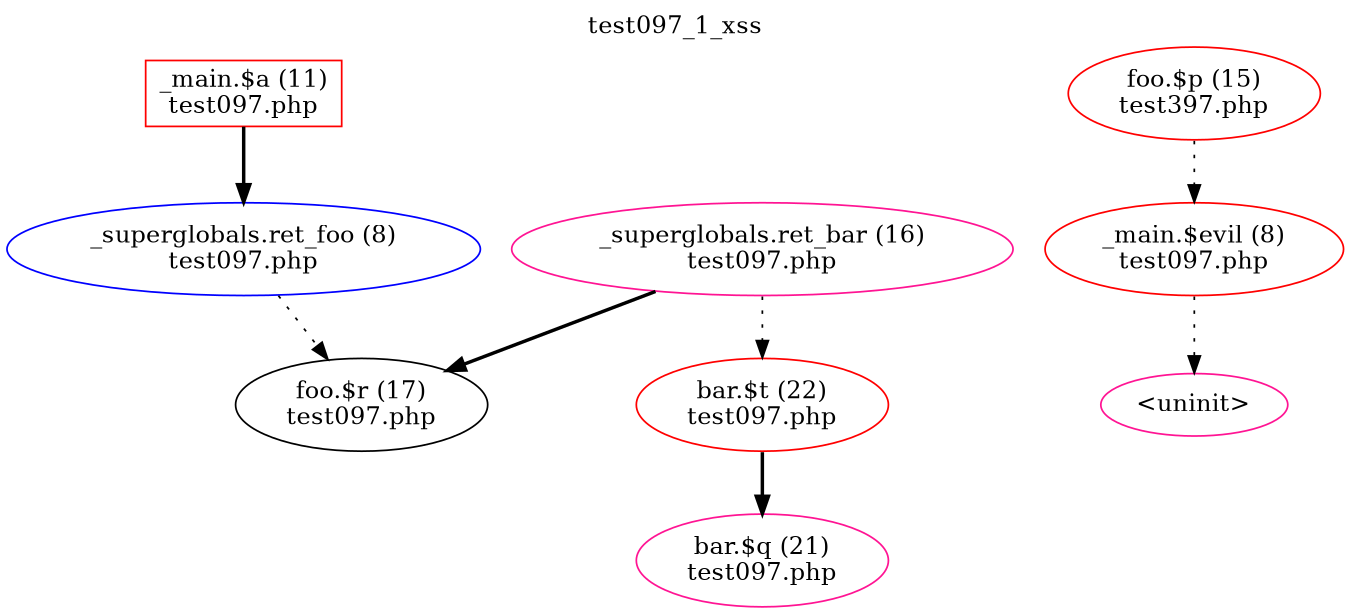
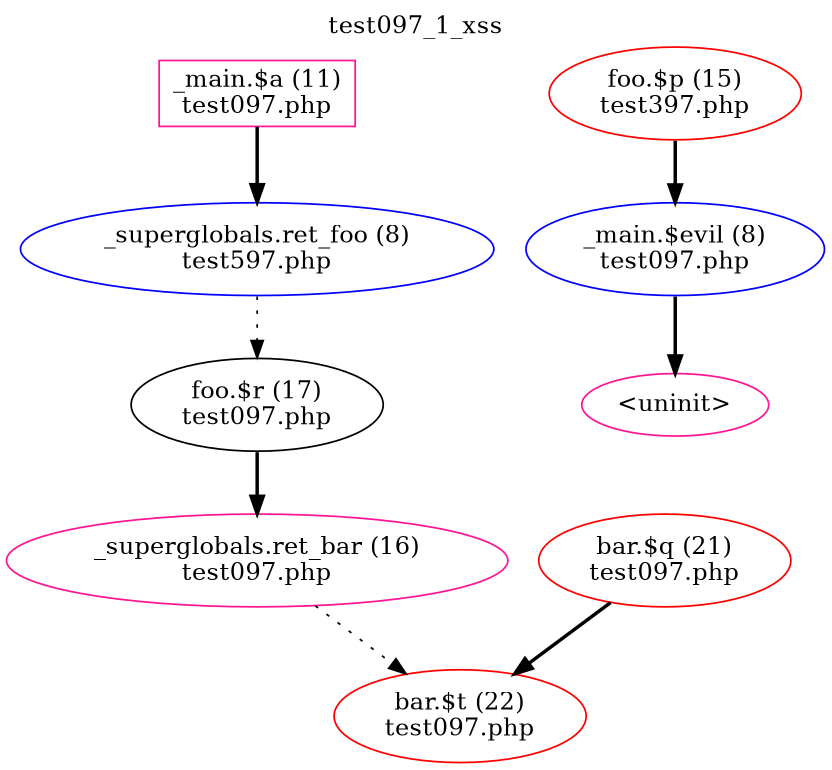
node "_main.$a (11) test097.php": color red -> deeppink
edge "foo.$p (15) test397.php" -> "_main.$evil (8) test097.php": style dotted -> bold
node "_superglobals.ret_foo (8) test097.php": label "_superglobals.ret_foo (8) test097.php" -> "_superglobals.ret_foo (8) test597.php"
node "_main.$evil (8) test097.php": color red -> blue
edge "_main.$evil (8) test097.php" -> "<uninit>": style dotted -> bold
edge "_superglobals.ret_bar (16) test097.php" -> "foo.$r (17) test097.php": reversed
edge "bar.$t (22) test097.php" -> "bar.$q (21) test097.php": reversed
node "bar.$q (21) test097.php": color deeppink -> red
